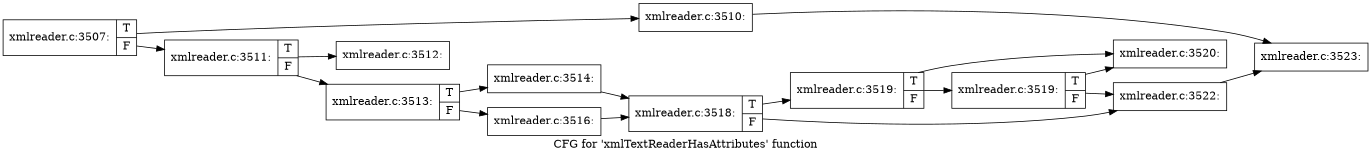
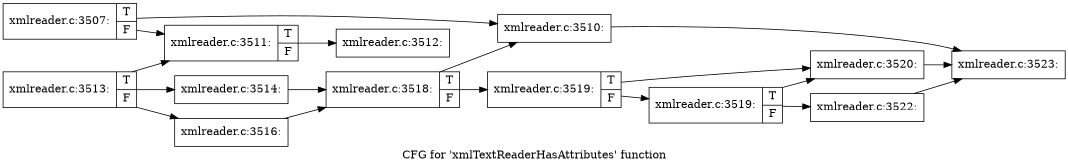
edge "xmlreader.c:3520:" -> "xmlreader.c:3523:": added
edge "xmlreader.c:3511:" -> "xmlreader.c:3513:": reversed
edge "xmlreader.c:3518:" -> "xmlreader.c:3522:": now "xmlreader.c:3518:" -> "xmlreader.c:3510:"
